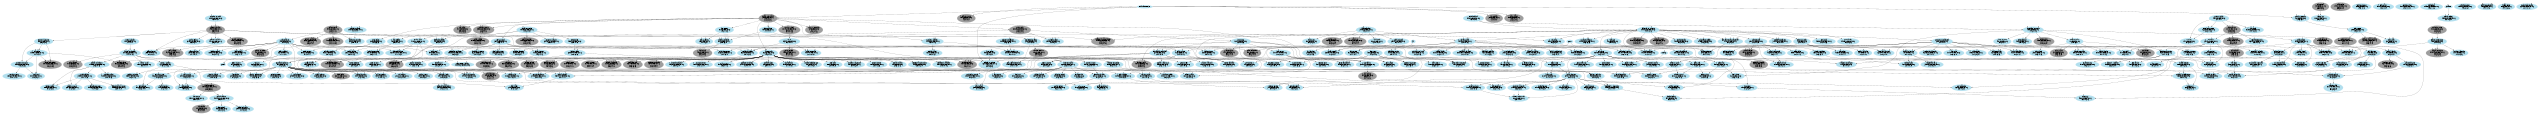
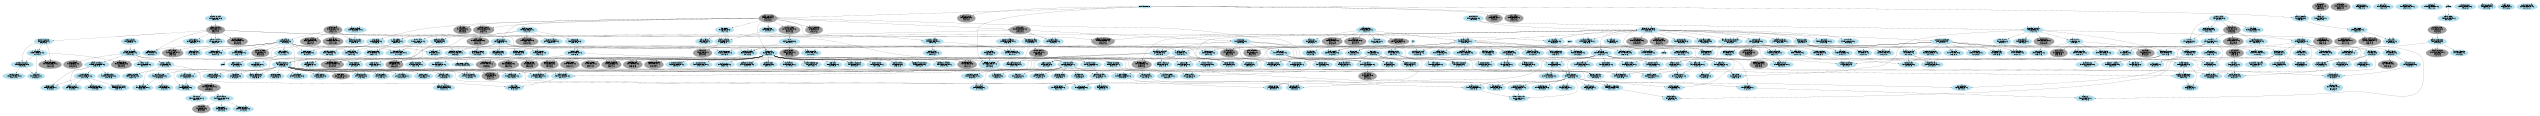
node "Gleb Smirnoff glebius@FreeBSD.org 2004/07/14": fillcolor lightblue2 -> grey62
